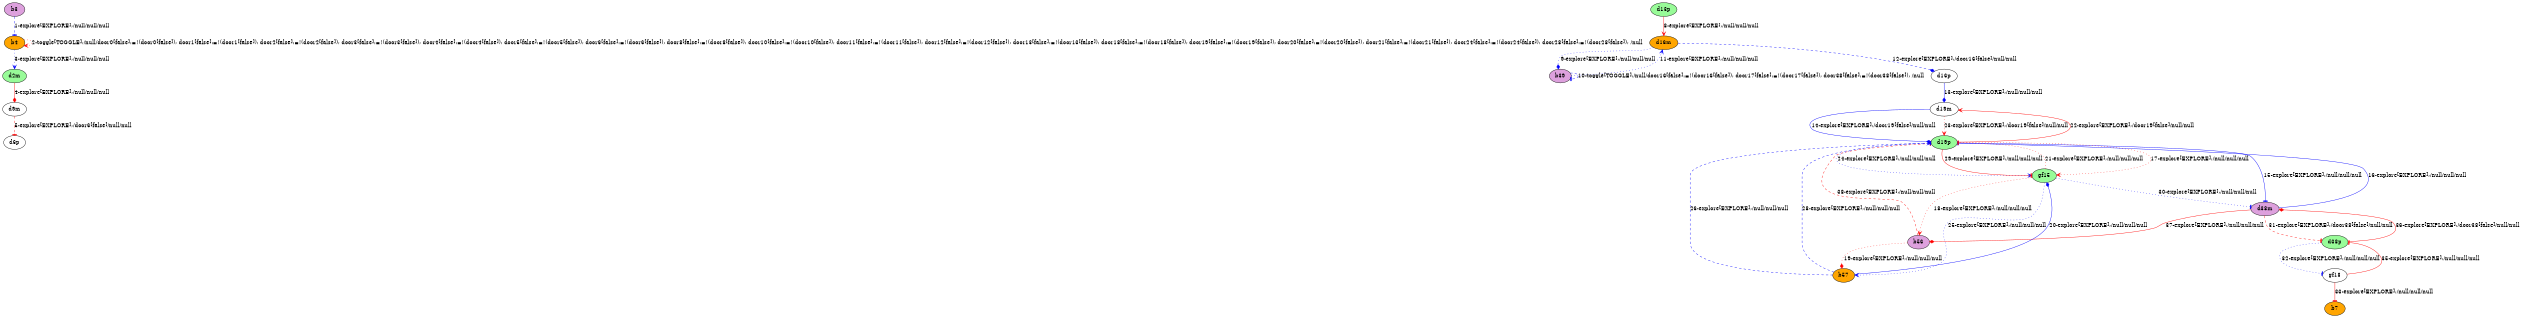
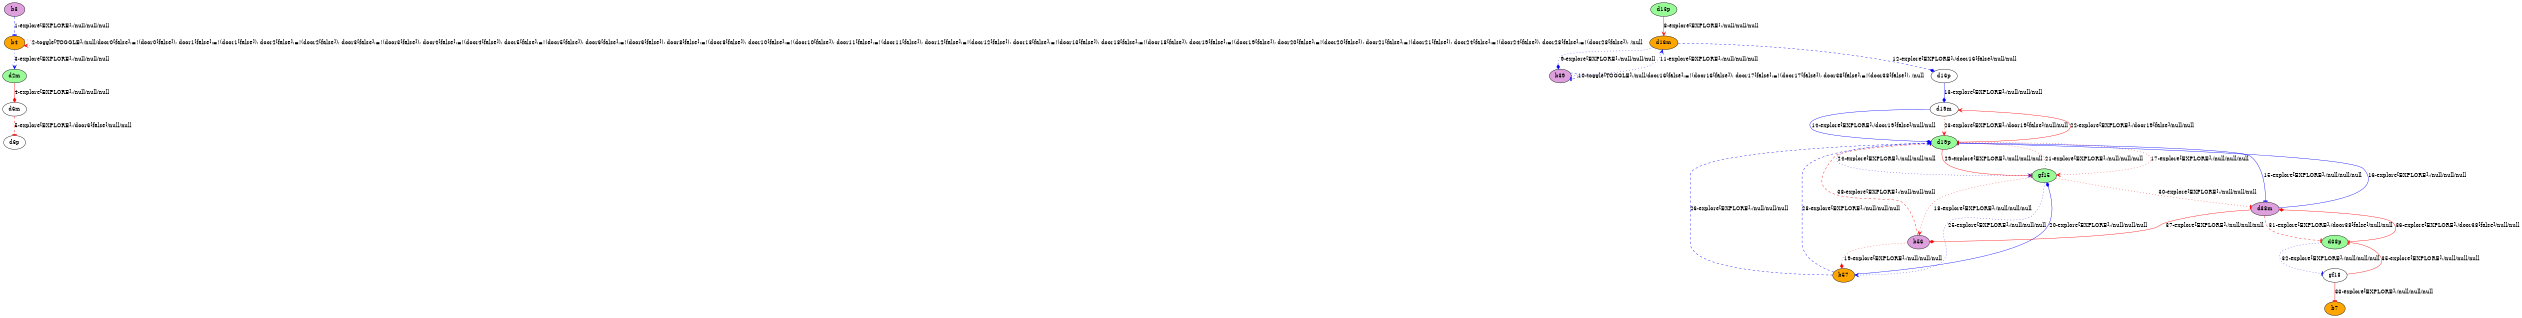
node "d9m": label "d9m" -> "d6m"
edge "gf15" -> "d38m": color blue -> red
